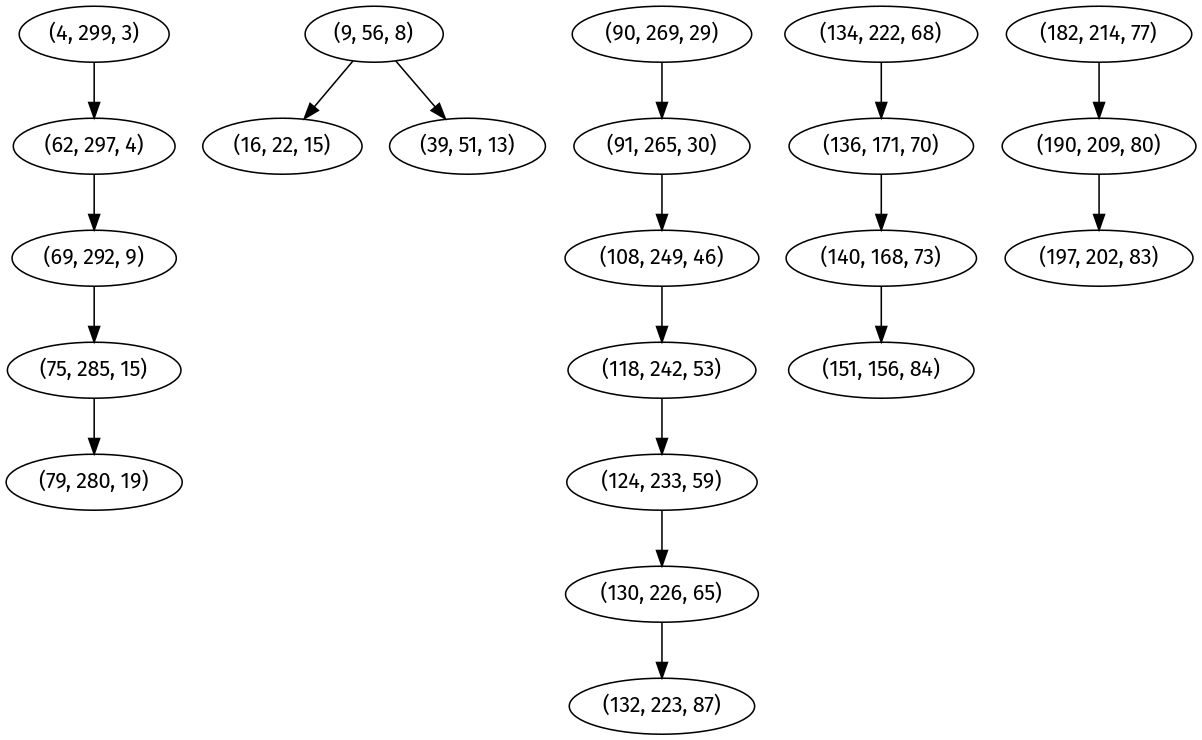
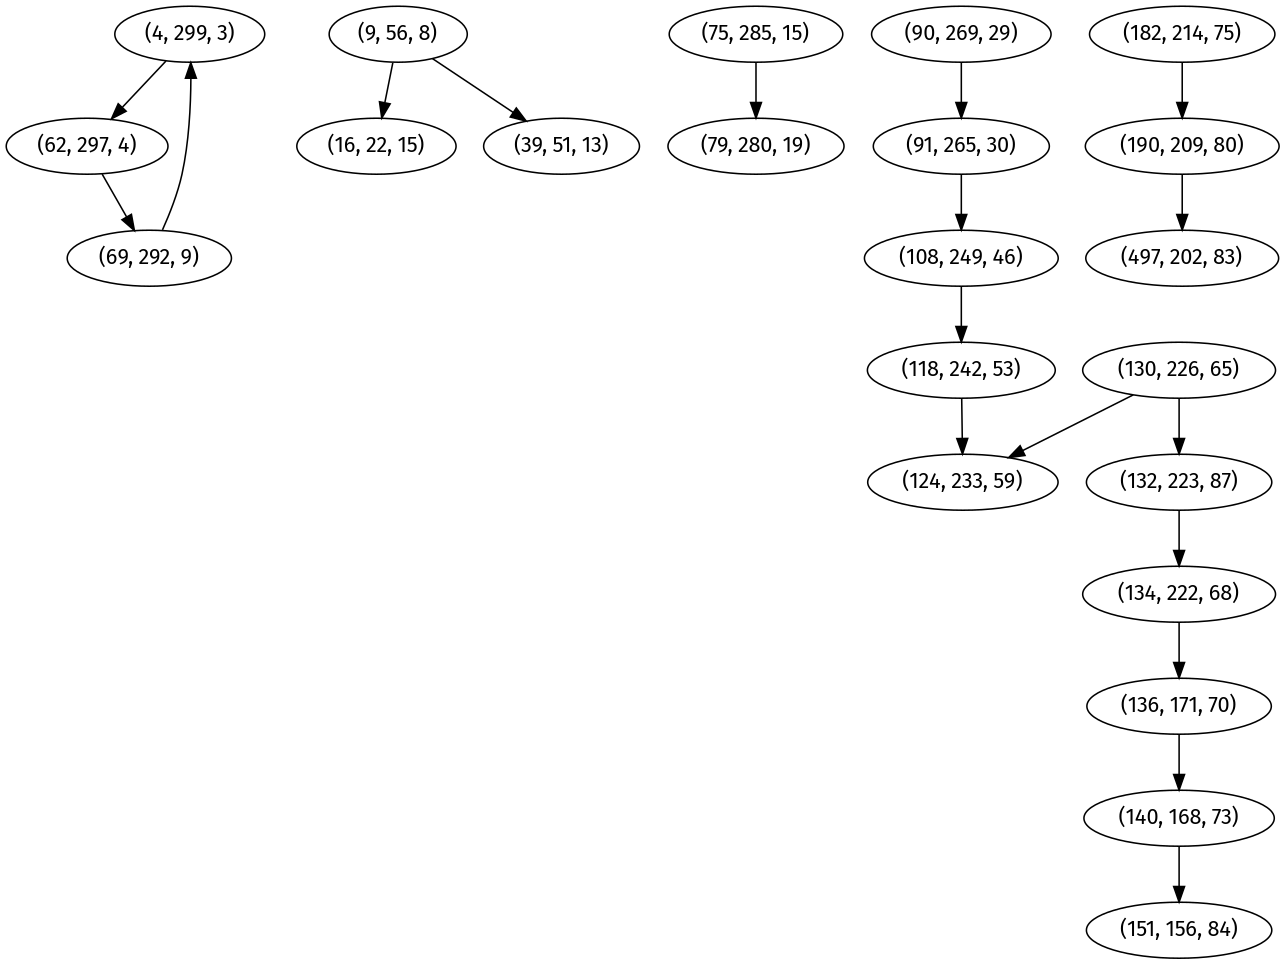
node "(182, 214, 77)": label "(182, 214, 77)" -> "(182, 214, 75)"
node "(197, 202, 83)": label "(197, 202, 83)" -> "(497, 202, 83)"
edge "(69, 292, 9)" -> "(75, 285, 15)": now "(69, 292, 9)" -> "(4, 299, 3)"
edge "(124, 233, 59)" -> "(130, 226, 65)": reversed
edge "(132, 223, 87)" -> "(134, 222, 68)": added
